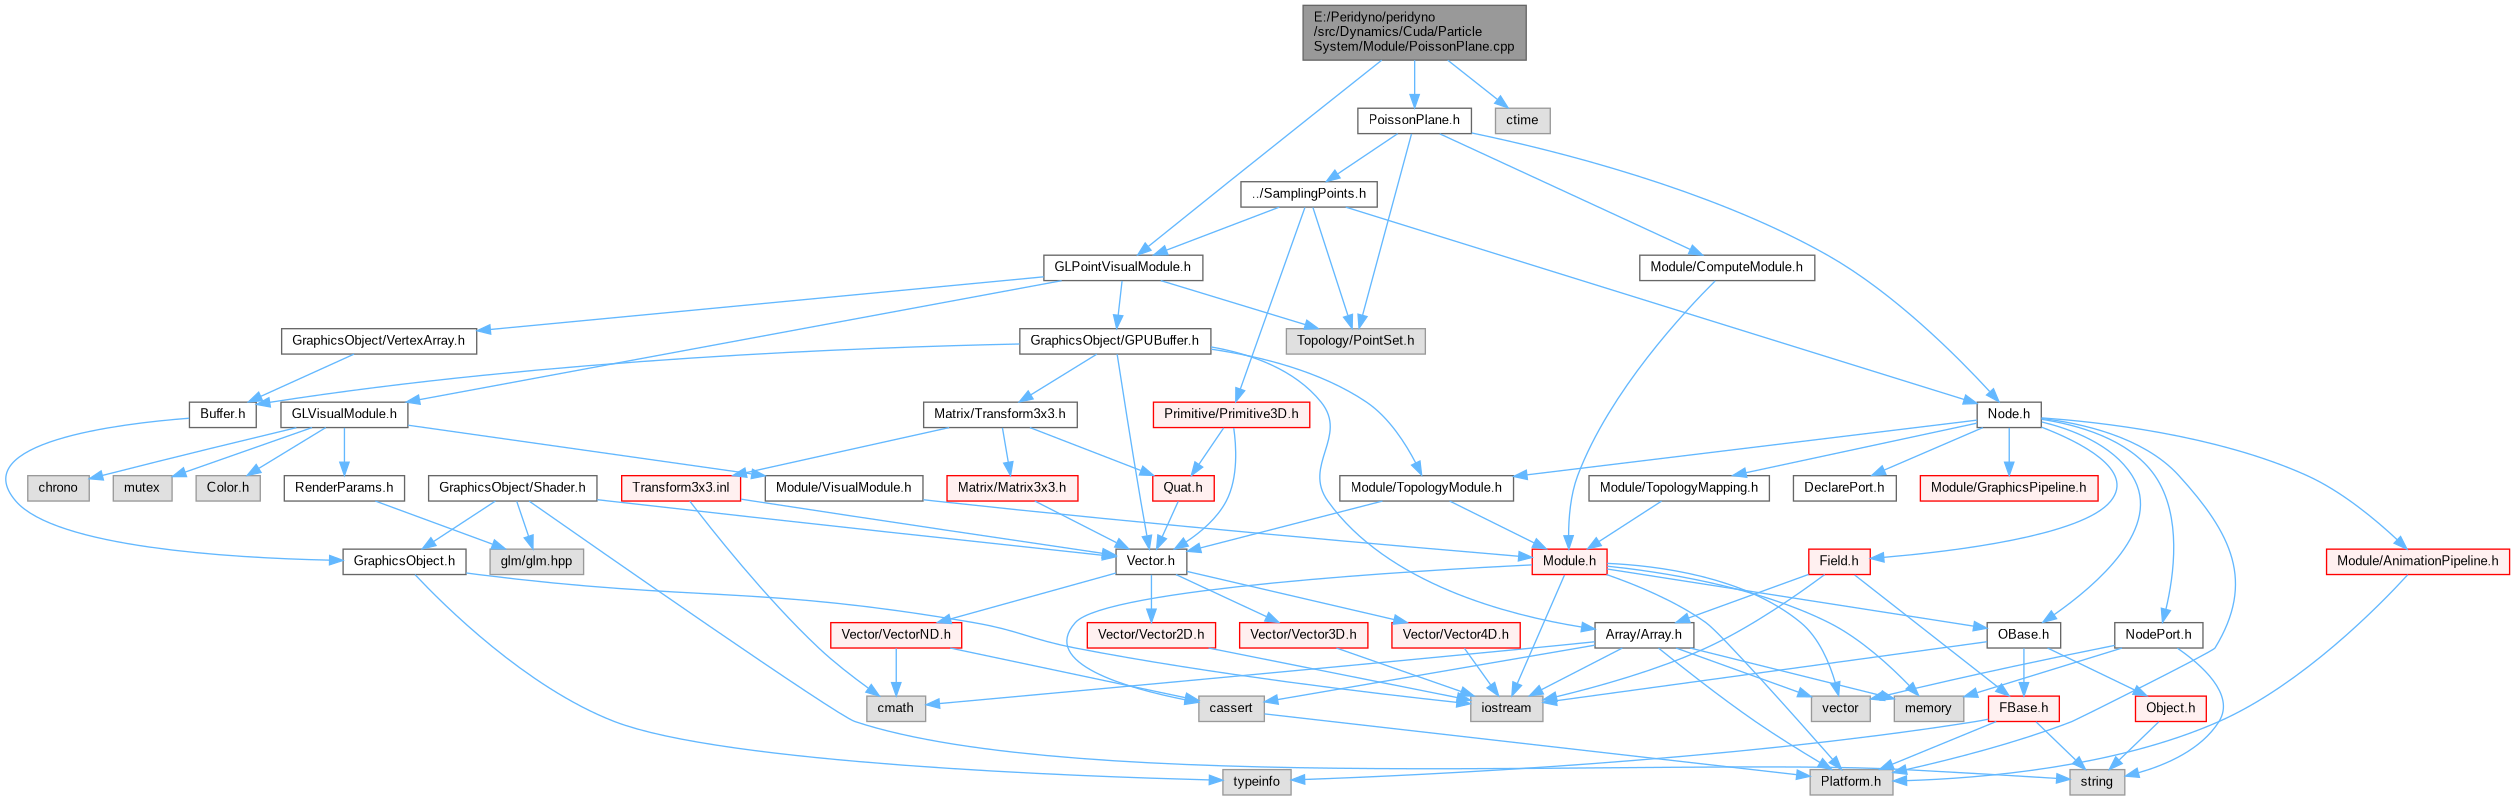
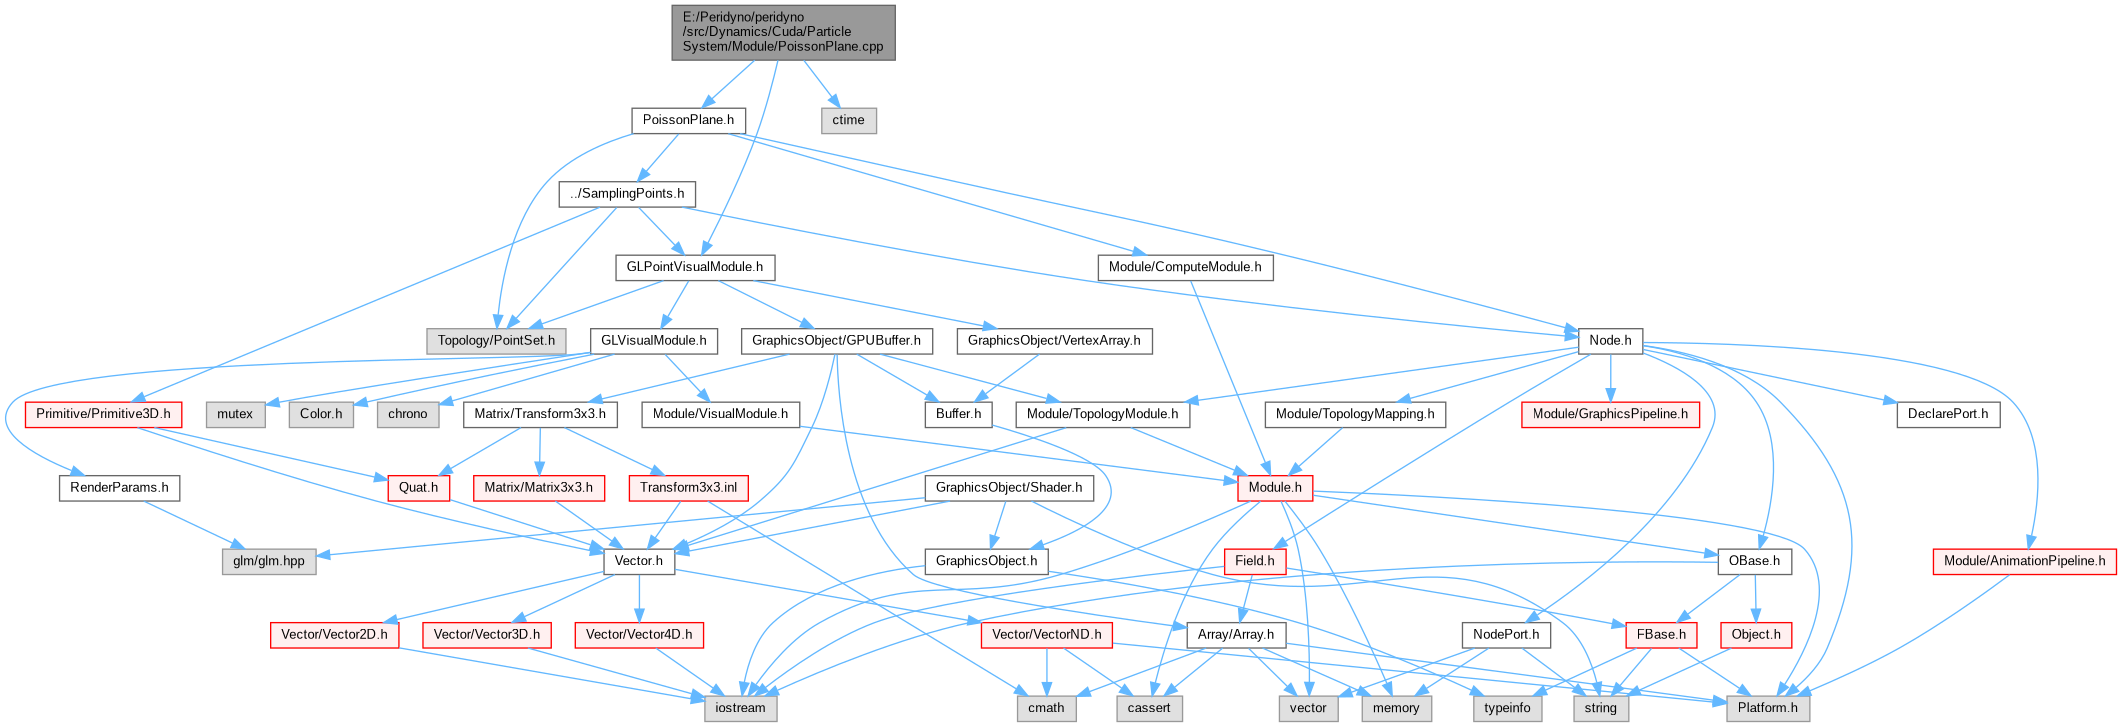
edge "Array/Array.h" -> "iostream": removed
edge "cassert" -> "Platform.h": now "Vector/VectorND.h" -> "Platform.h"
